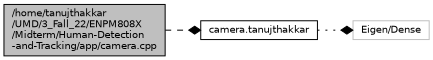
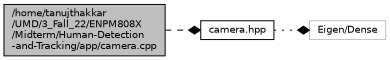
node "camera.tanujthakkar": label "camera.tanujthakkar" -> "camera.hpp"
